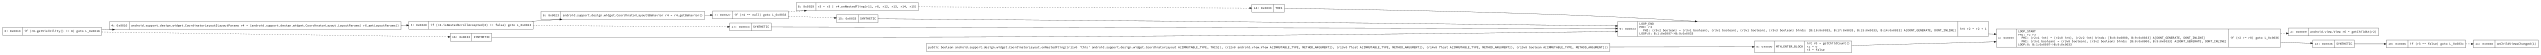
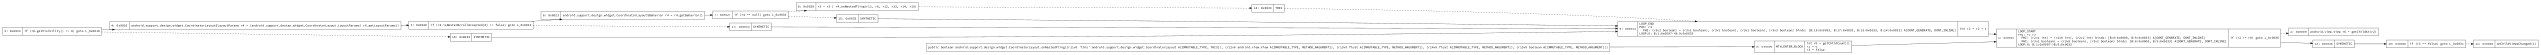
edge "14: 0x0033" -> "9: 0x0033": style solid -> dashed
